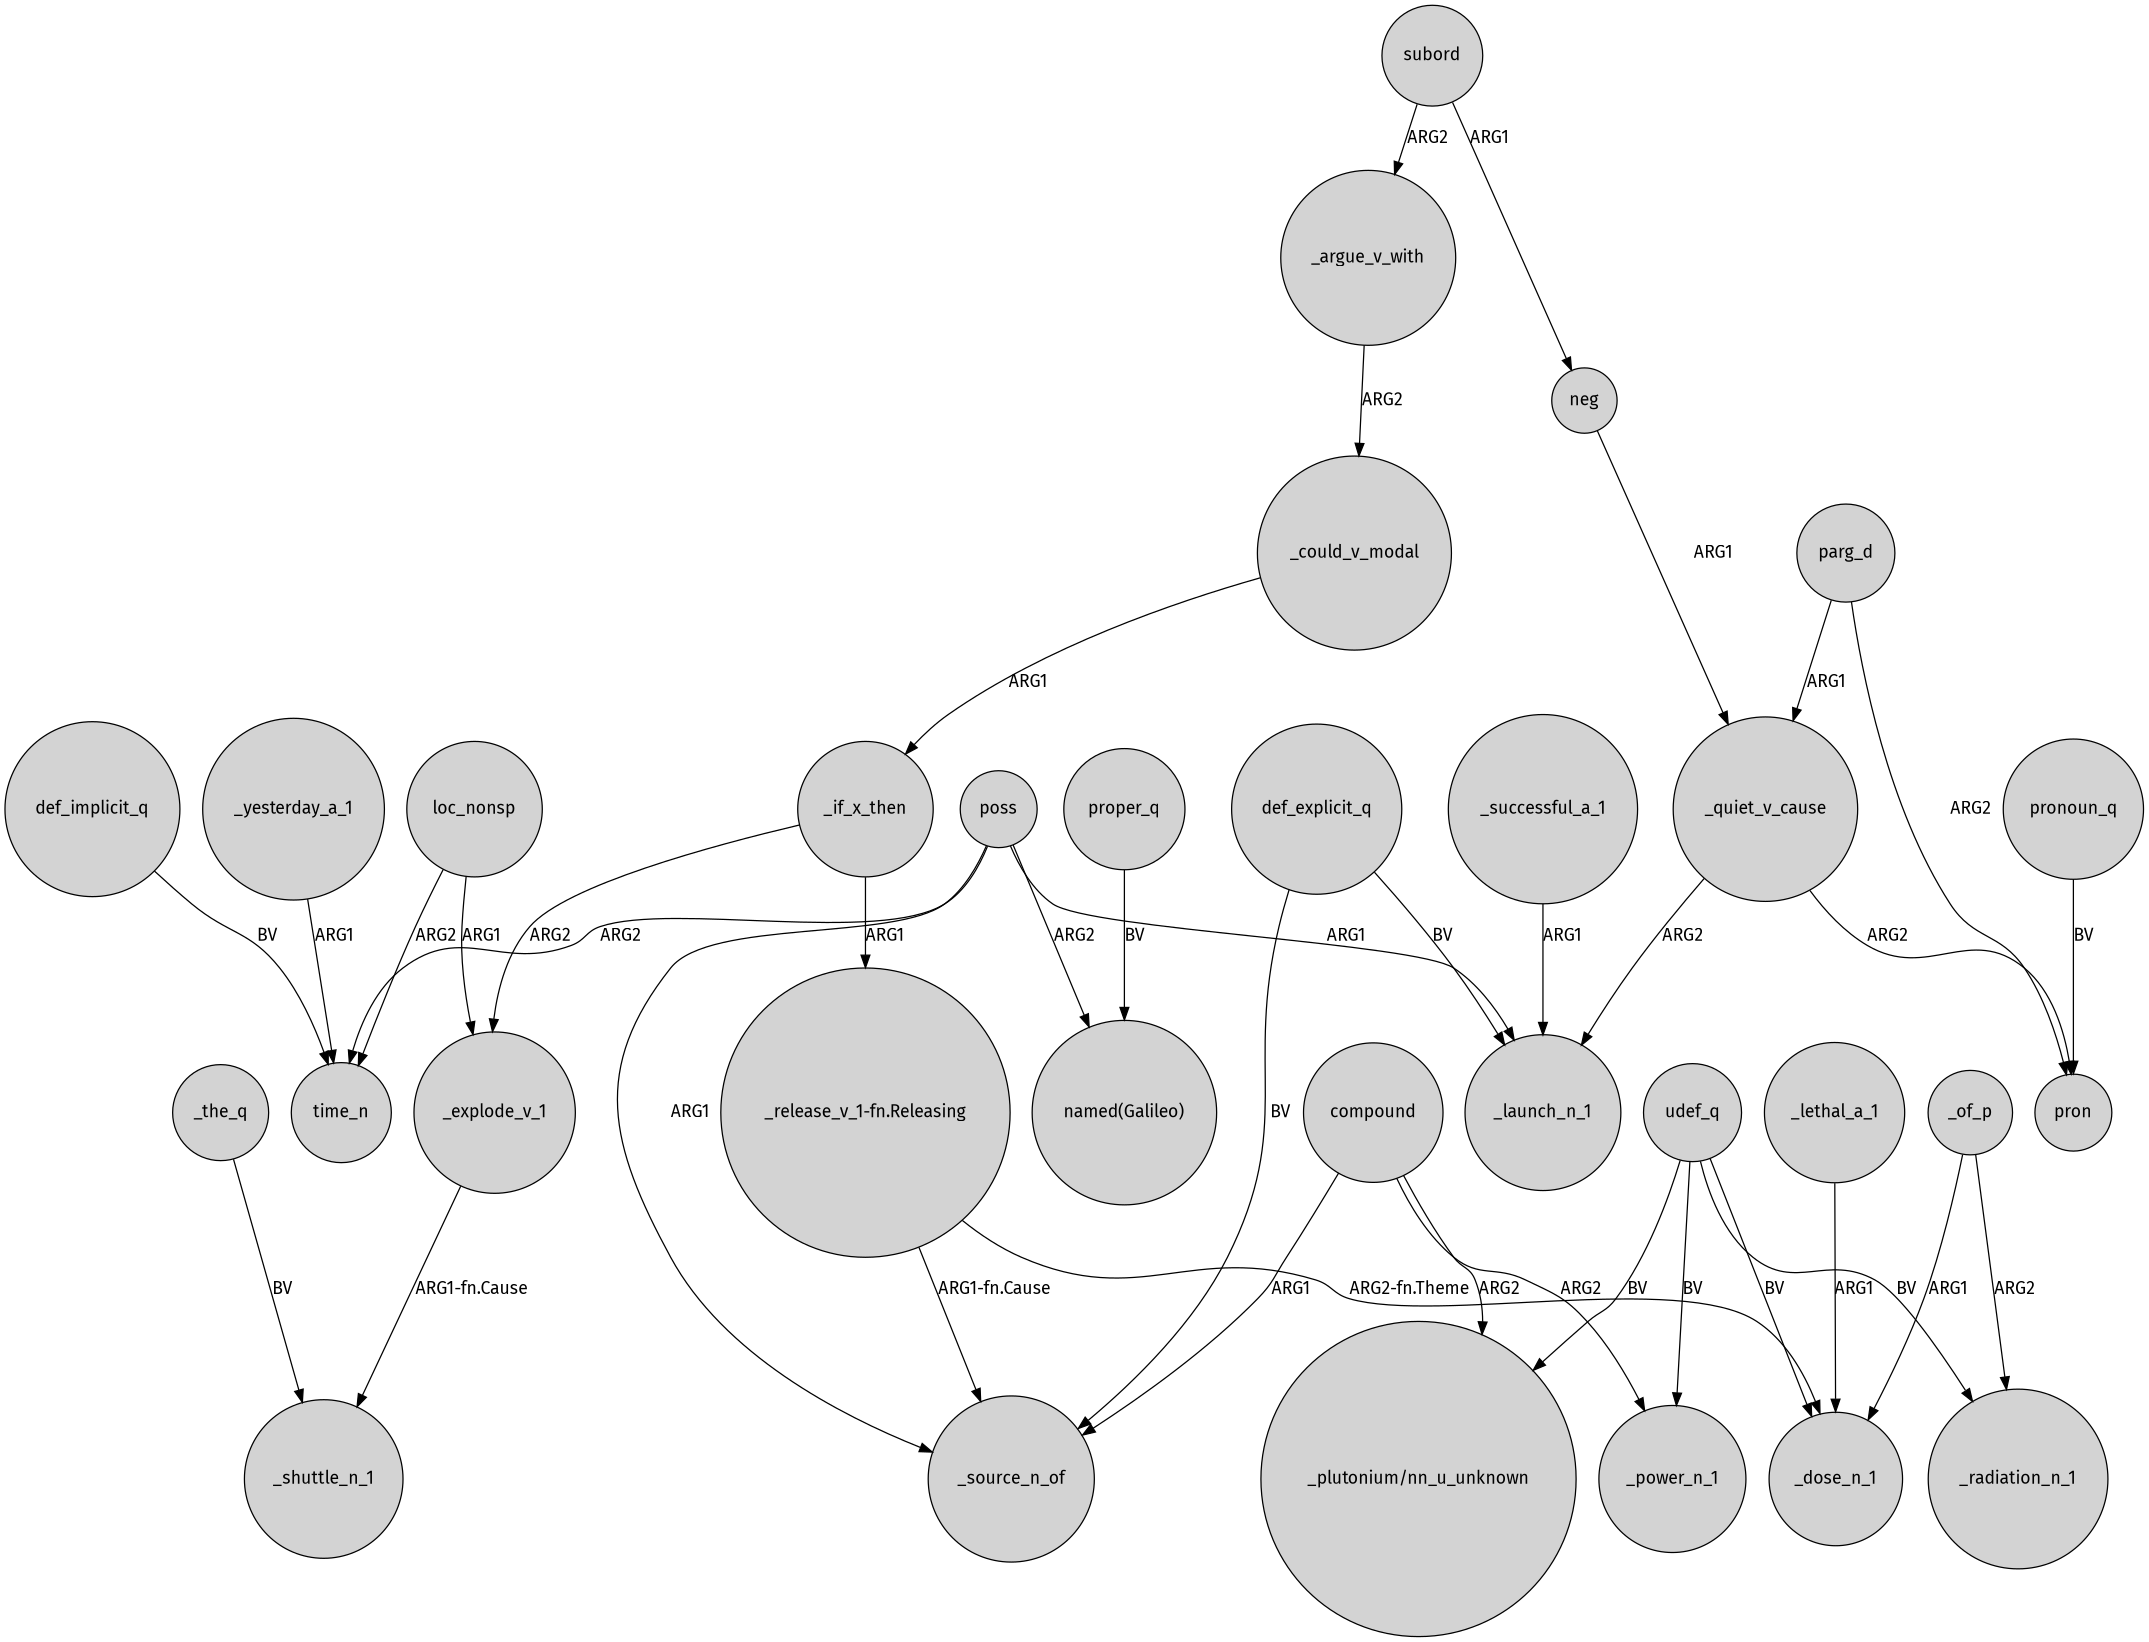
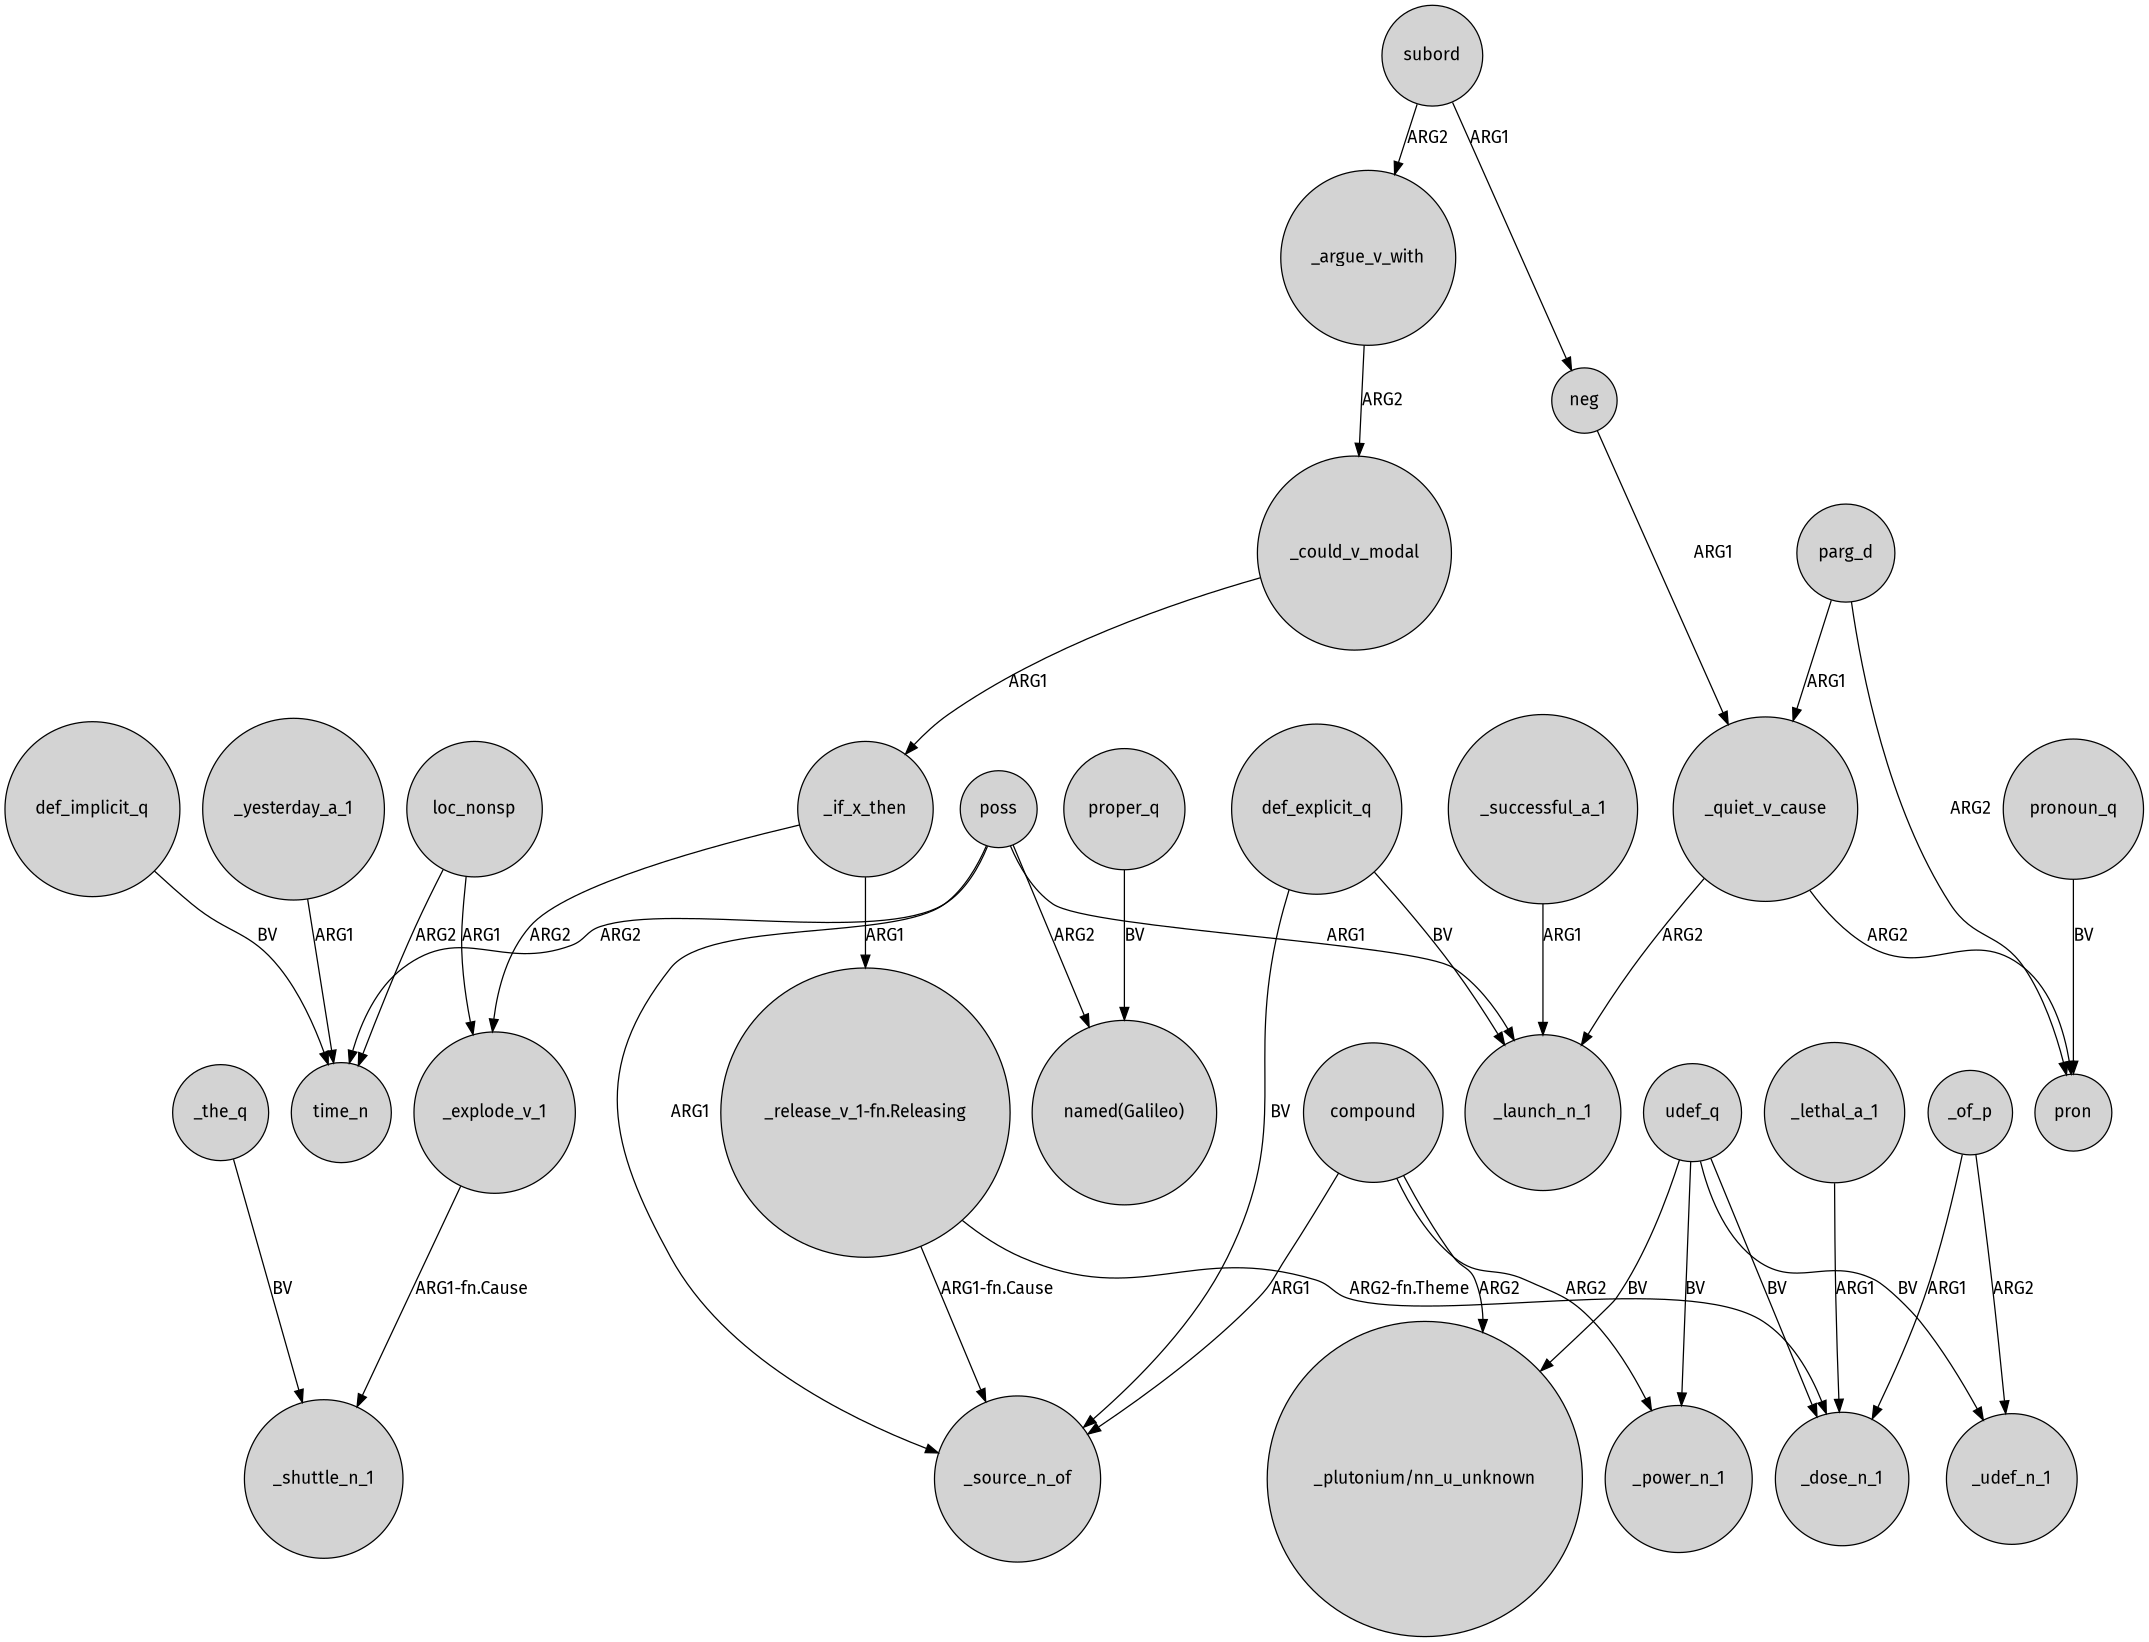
node "_radiation_n_1": label "_radiation_n_1" -> "_udef_n_1"
